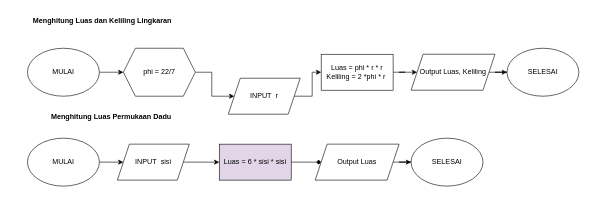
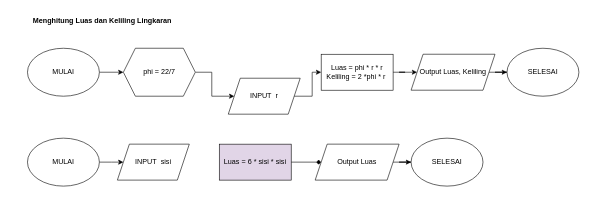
node "Menghitung Luas Permukaan Dadu": removed
edge "INPUT sisi" -> "Luas = 6 * sisi * sisi": removed
